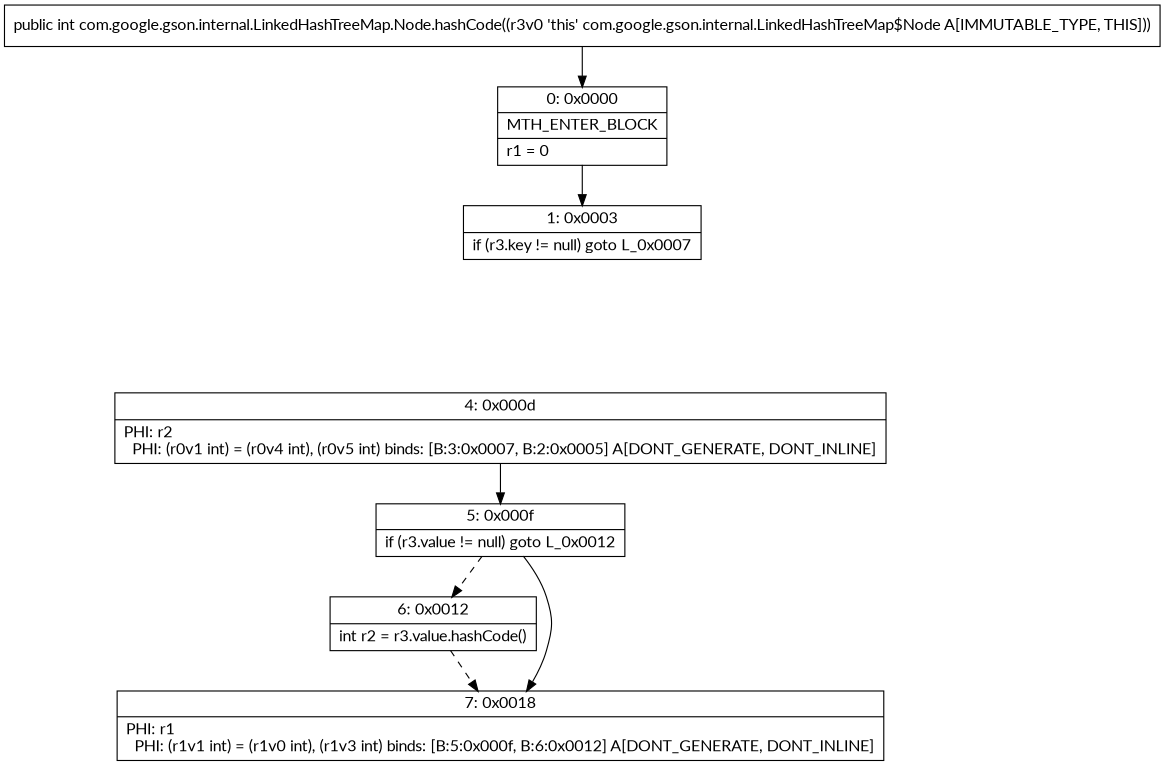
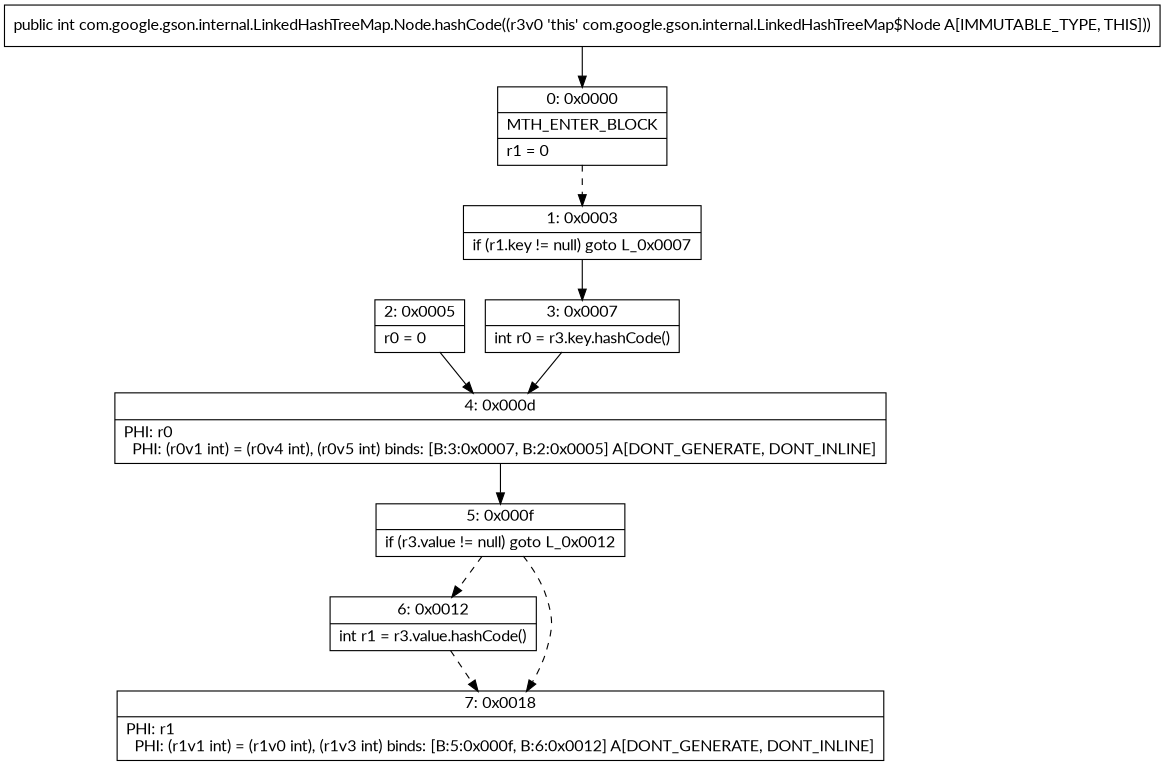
edge "0: 0x0000" -> "1: 0x0003": style solid -> dashed
node "1: 0x0003": text "if (r3.key != null) goto L_0x0007" -> "if (r1.key != null) goto L_0x0007"
node "2: 0x0005": added
node "3: 0x0007": added
node "4: 0x000d": text "PHI: r2" -> "PHI: r0"
edge "5: 0x000f" -> "7: 0x0018": style solid -> dashed
node "6: 0x0012": text "int r2 = r3.value.hashCode()" -> "int r1 = r3.value.hashCode()"
